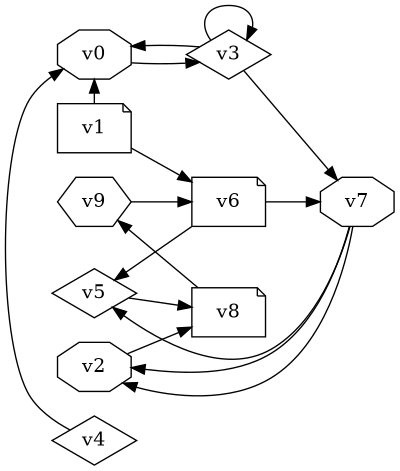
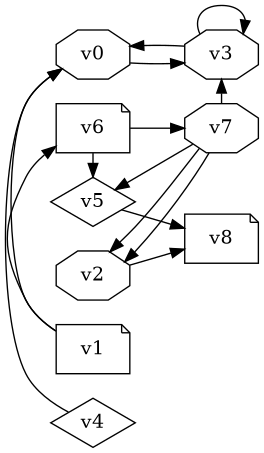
node "v3": shape diamond -> octagon
edge "v3" -> "v7": reversed
node "v9": removed
